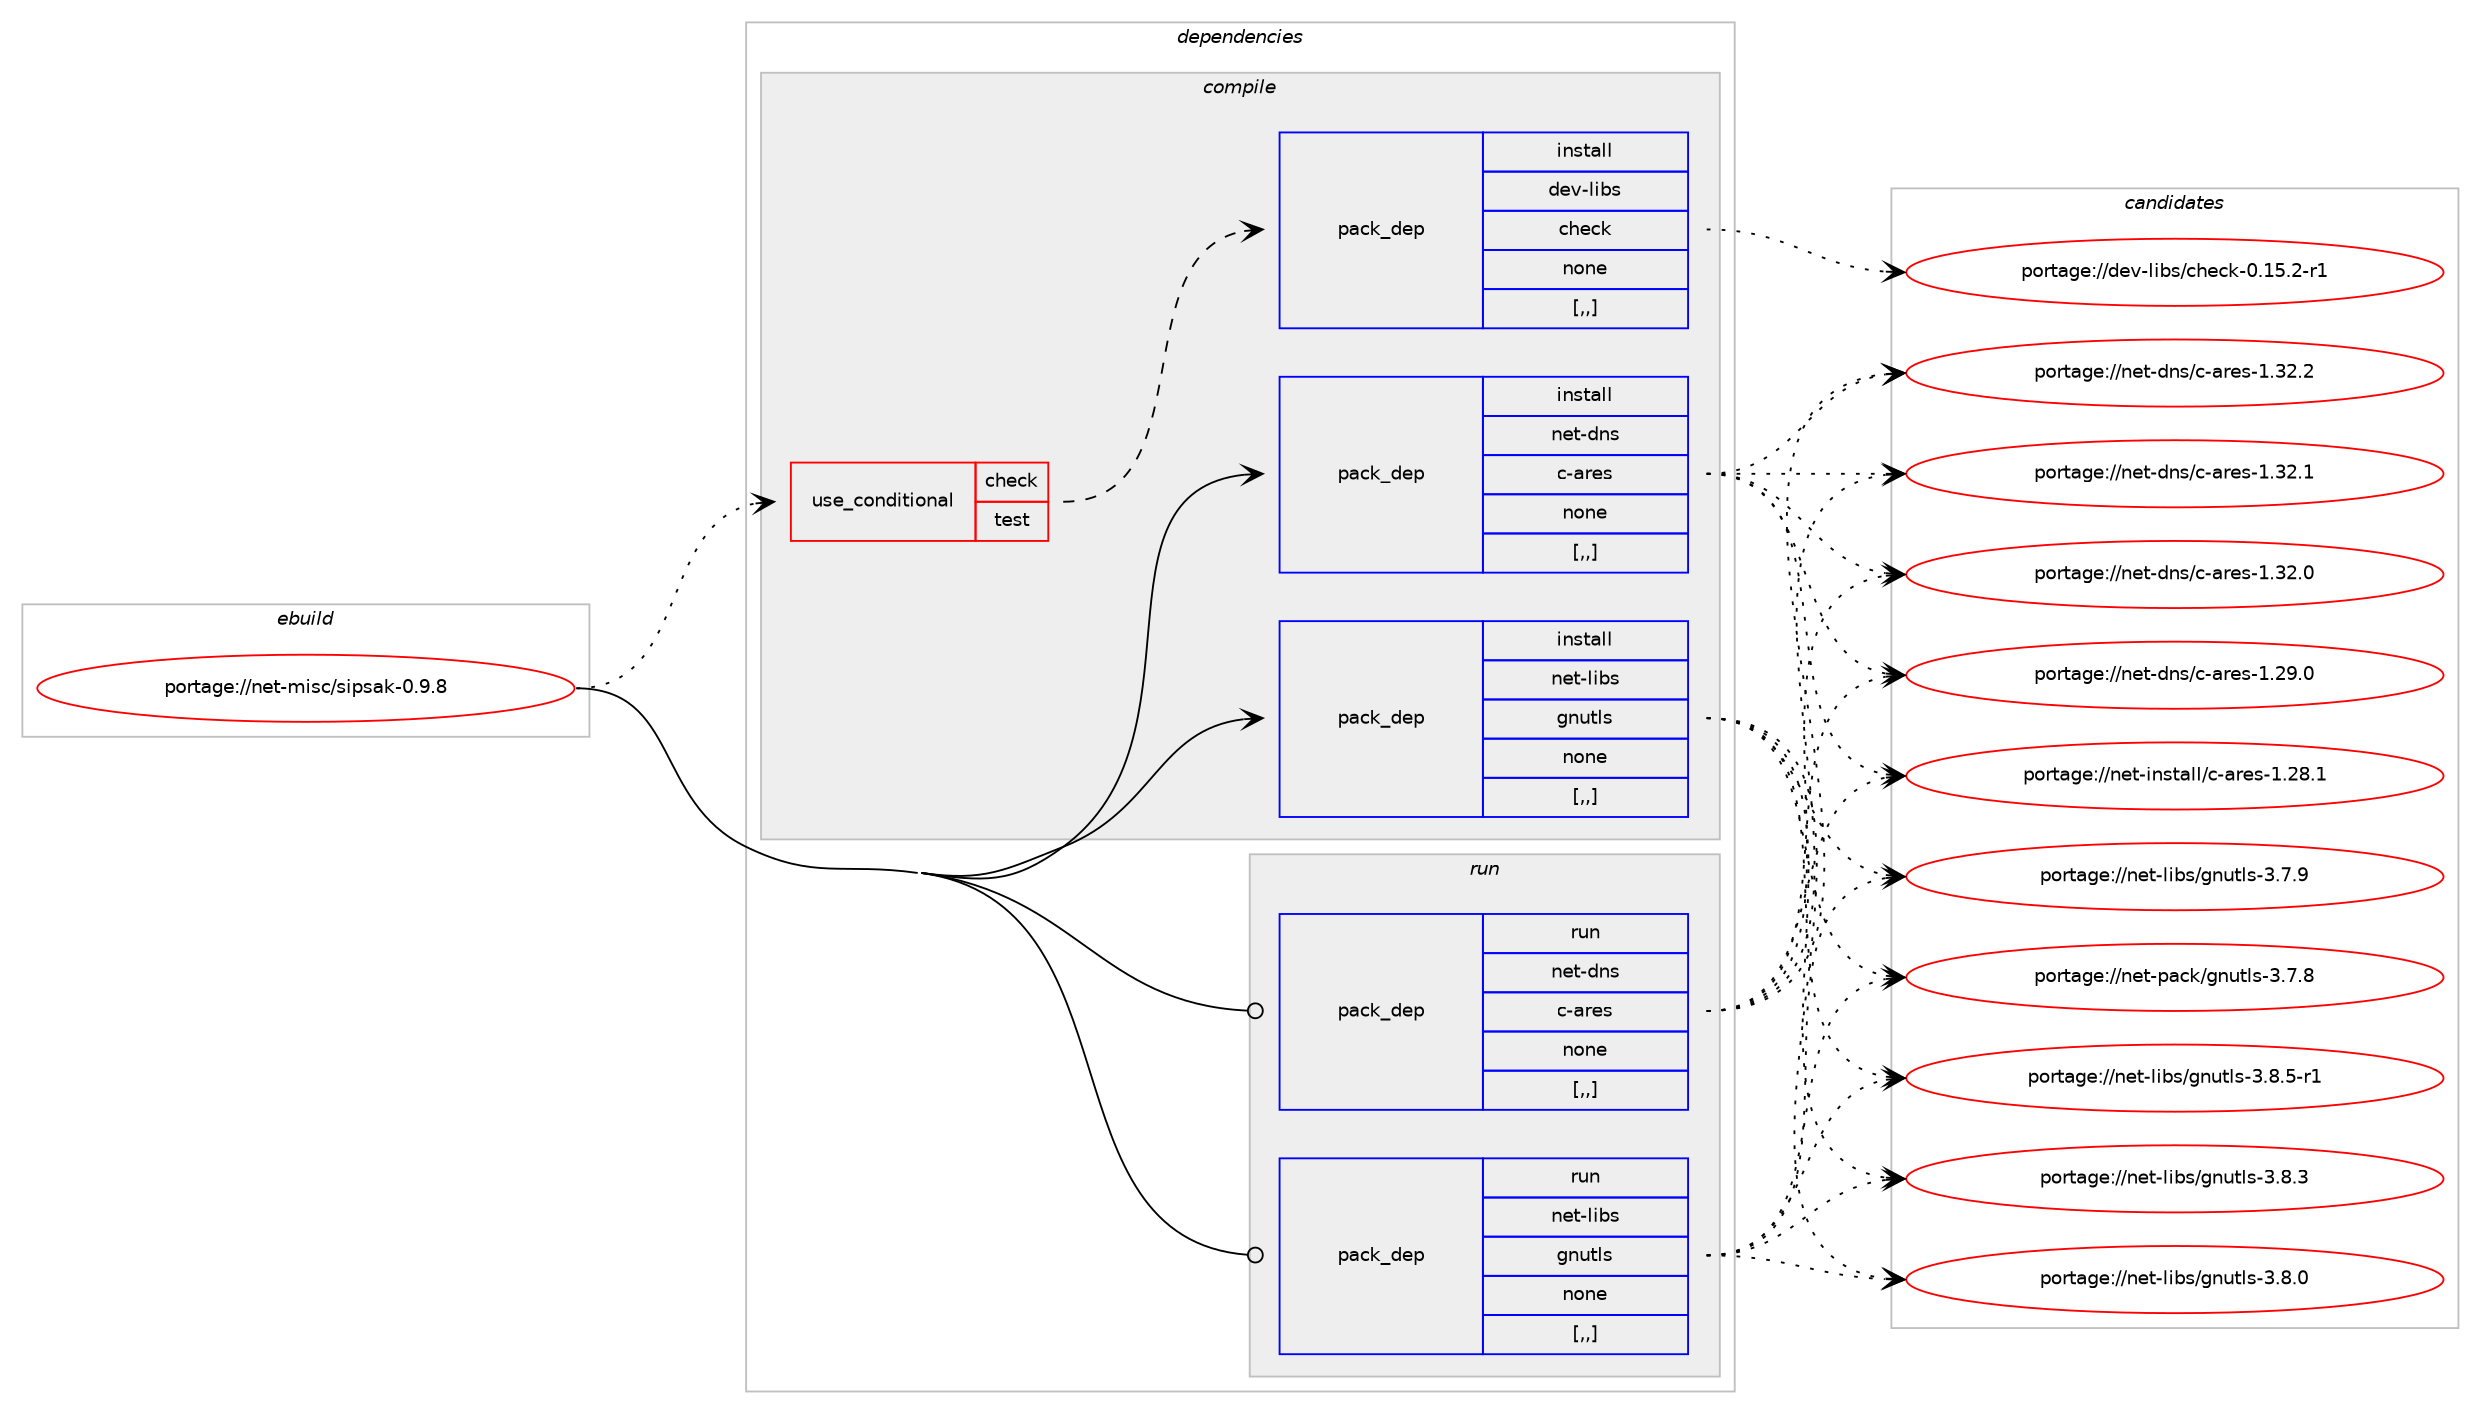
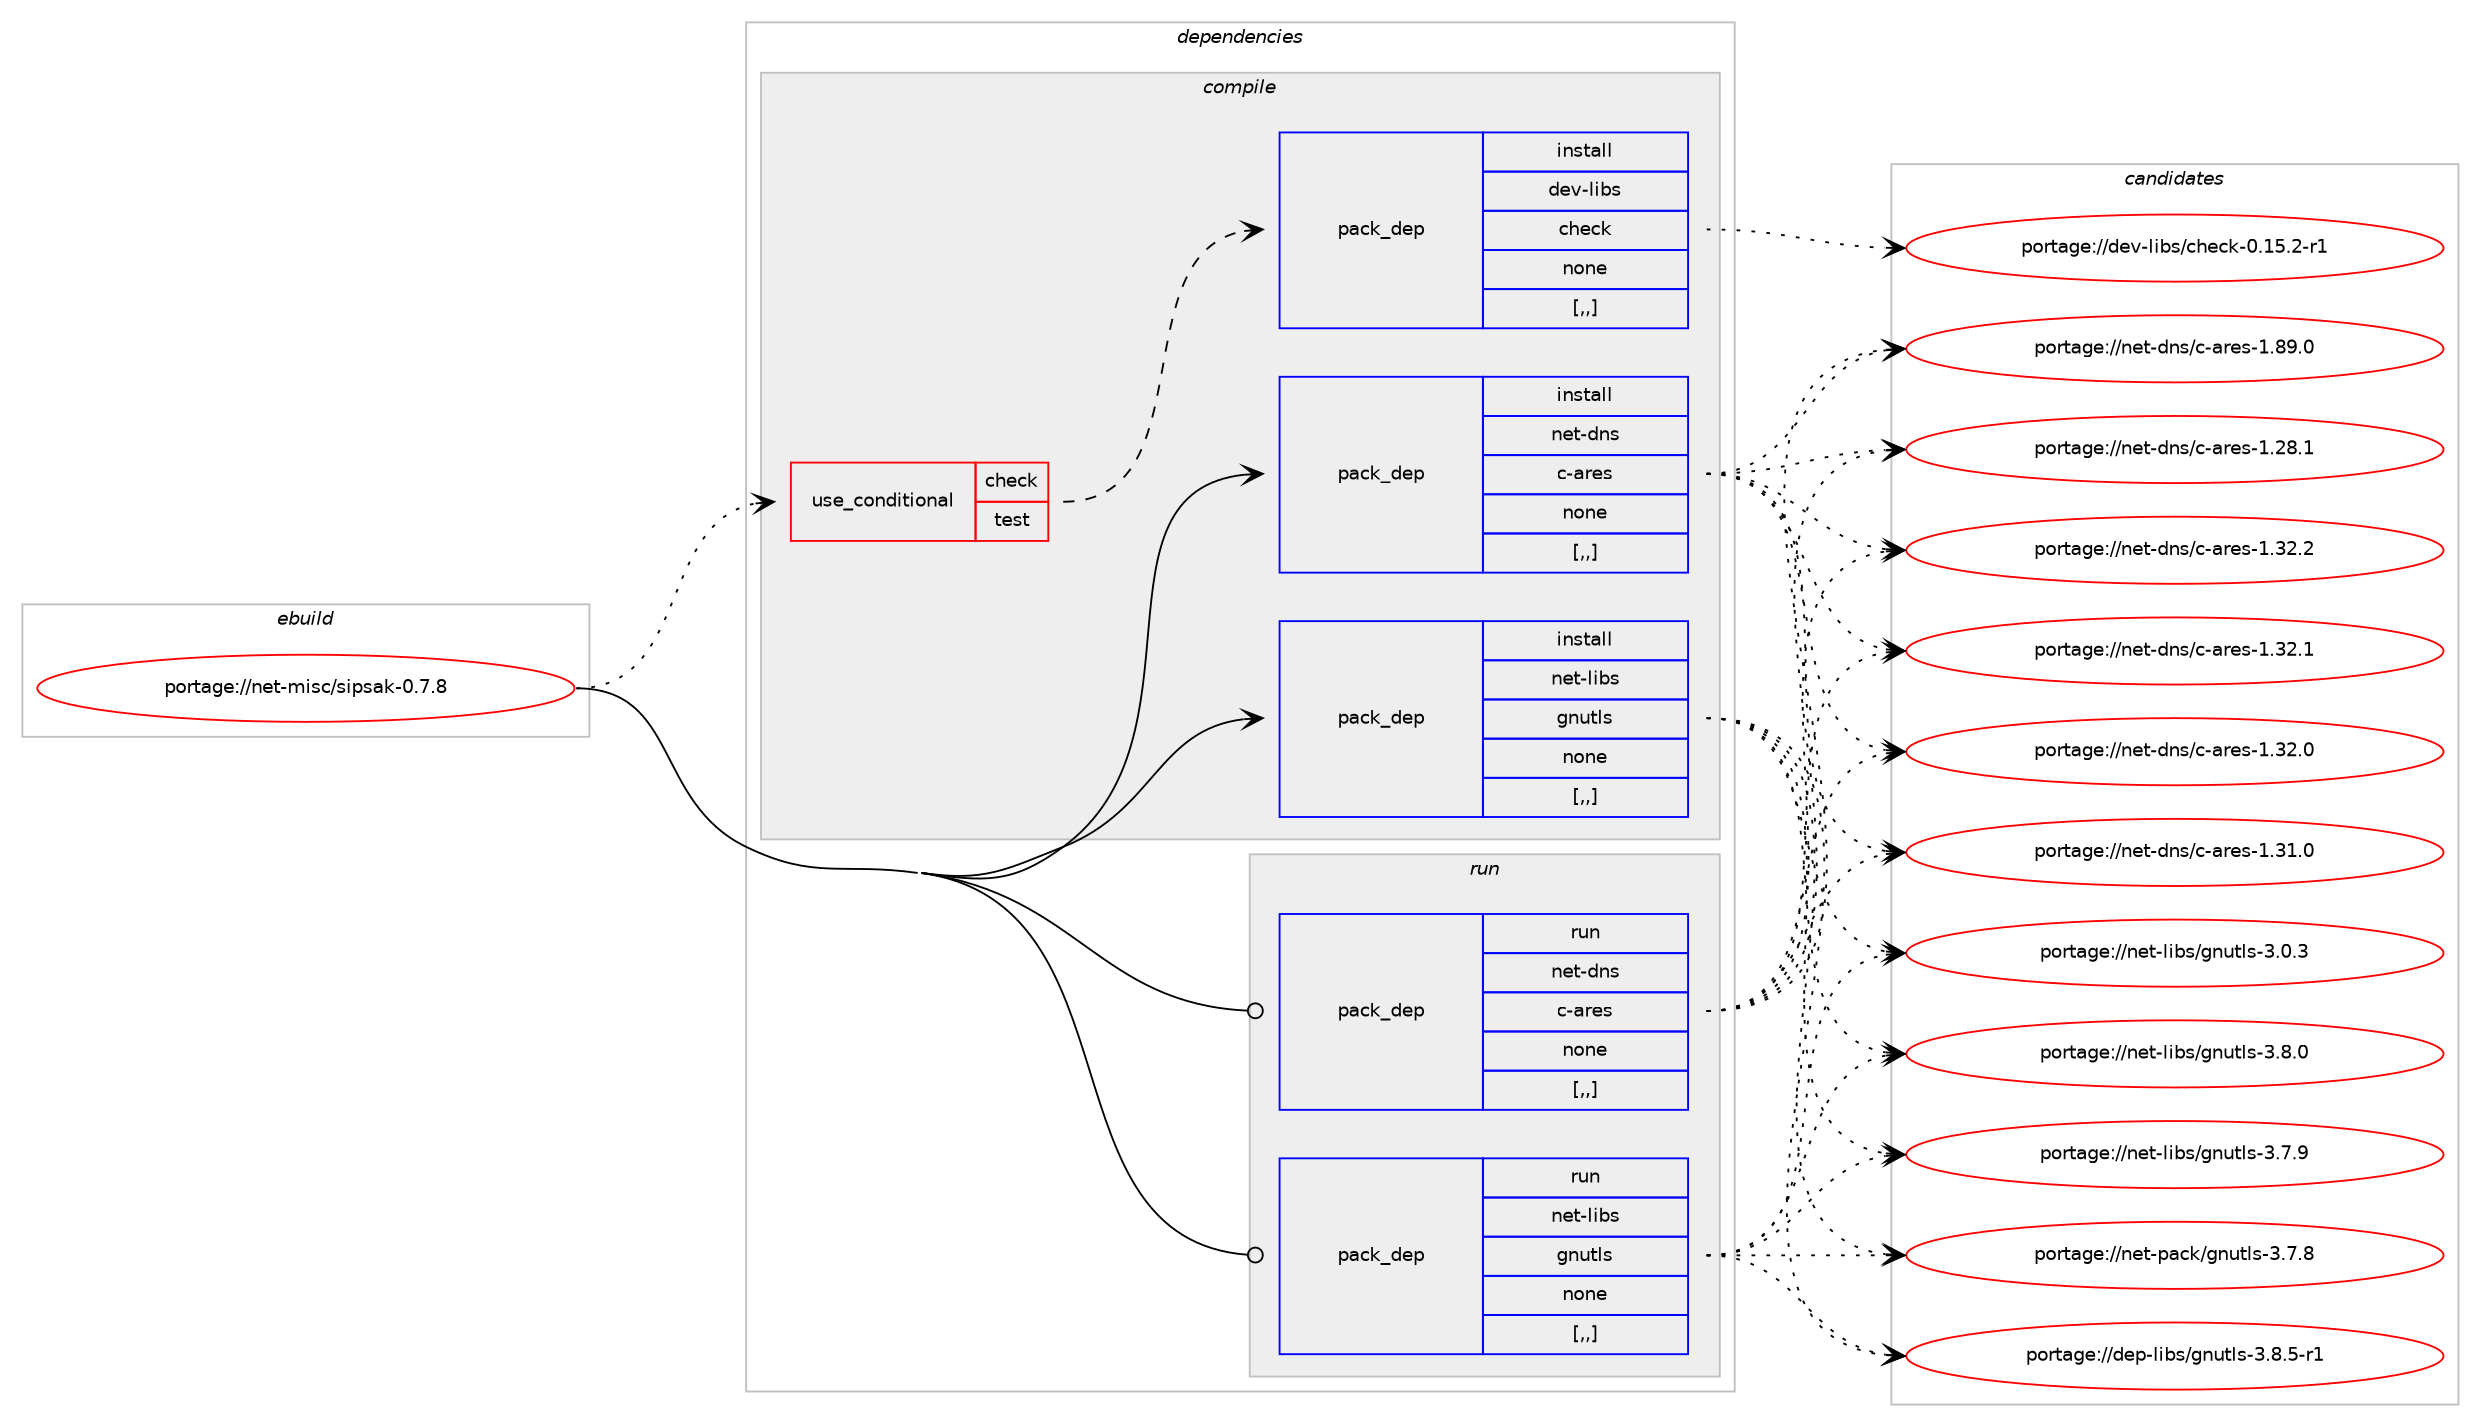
node "portage://net-dns/c-ares-1.29.0": label "portage://net-dns/c-ares-1.29.0" -> "portage://net-dns/c-ares-1.89.0"
node "portage://net-misc/sipsak-0.9.8": label "portage://net-misc/sipsak-0.9.8" -> "portage://net-misc/sipsak-0.7.8"
node "portage://net-install/c-ares-1.28.1": label "portage://net-install/c-ares-1.28.1" -> "portage://net-dns/c-ares-1.28.1"
node "portage://net-dns/c-ares-1.31.0": added
node "portage://net-libs/gnutls-3.8.5-r1": label "portage://net-libs/gnutls-3.8.5-r1" -> "portage://dep-libs/gnutls-3.8.5-r1"
node "portage://net-libs/gnutls-3.8.3": label "portage://net-libs/gnutls-3.8.3" -> "portage://net-libs/gnutls-3.0.3"
